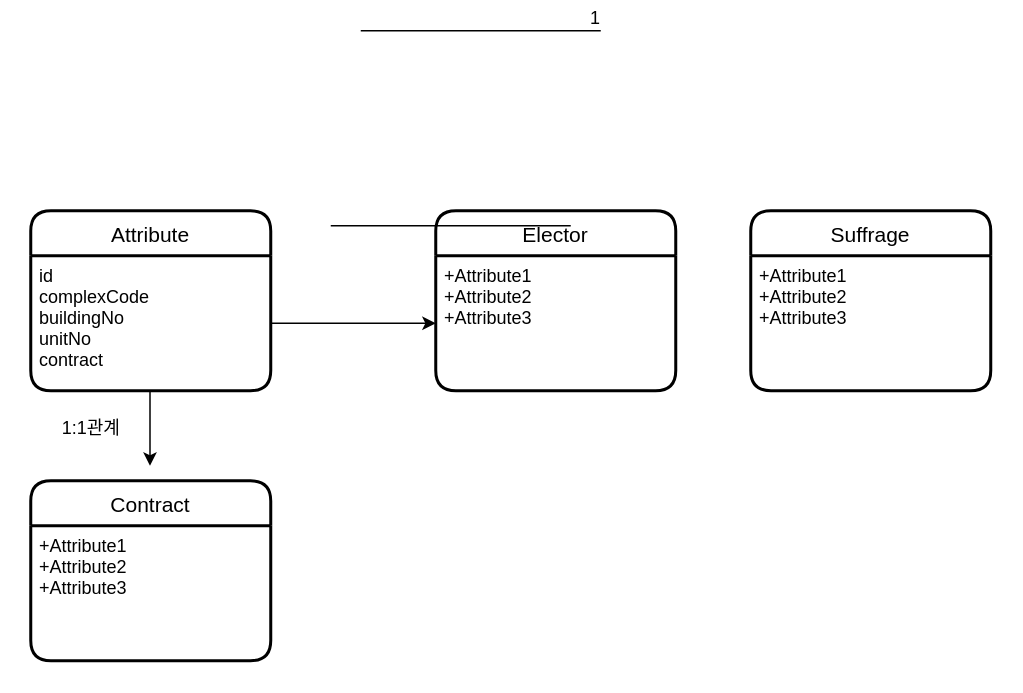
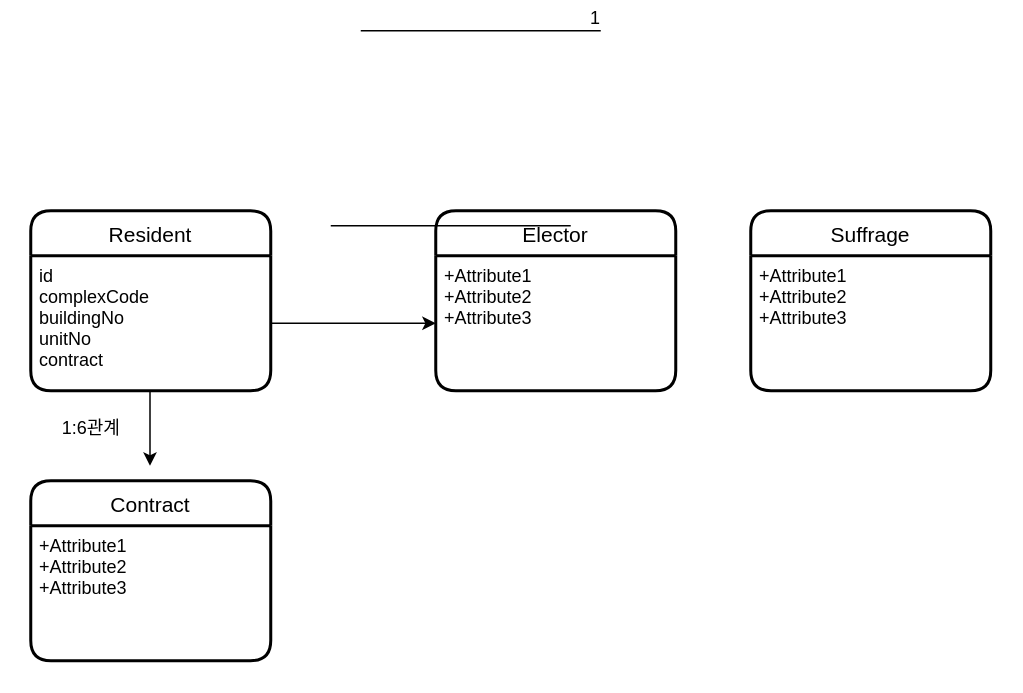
node "Attribute": label "Attribute" -> "Resident"
node "1:1관계": label "1:1관계" -> "1:6관계"
